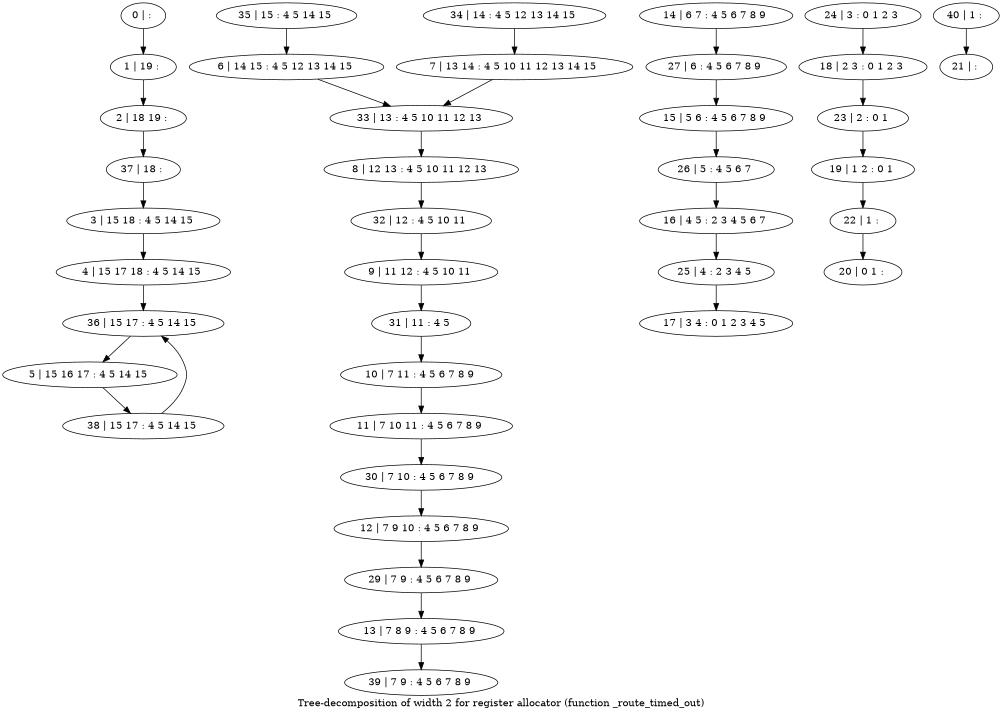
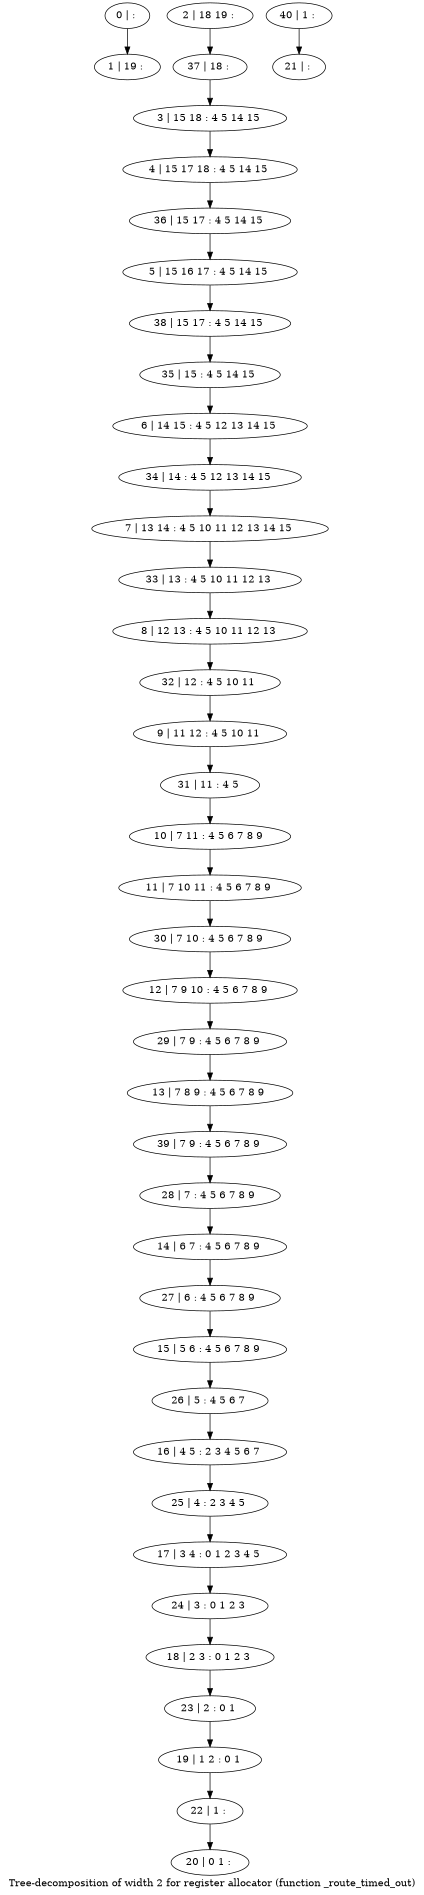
edge "1 | 19 :" -> "2 | 18 19 :": removed
edge "6 | 14 15 : 4 5 12 13 14 15" -> "33 | 13 : 4 5 10 11 12 13": now "6 | 14 15 : 4 5 12 13 14 15" -> "34 | 14 : 4 5 12 13 14 15"
edge "38 | 15 17 : 4 5 14 15" -> "36 | 15 17 : 4 5 14 15": now "38 | 15 17 : 4 5 14 15" -> "35 | 15 : 4 5 14 15"
node "28 | 7 : 4 5 6 7 8 9": added
edge "17 | 3 4 : 0 1 2 3 4 5" -> "24 | 3 : 0 1 2 3": added
